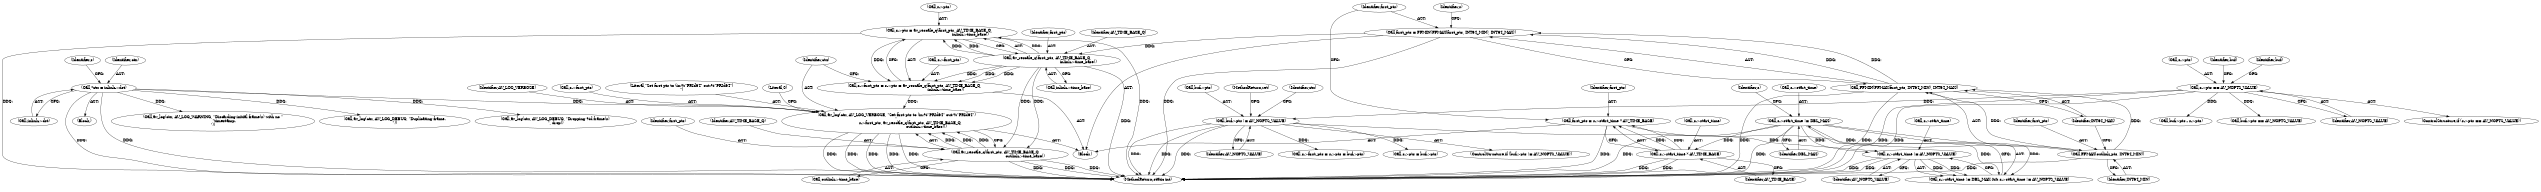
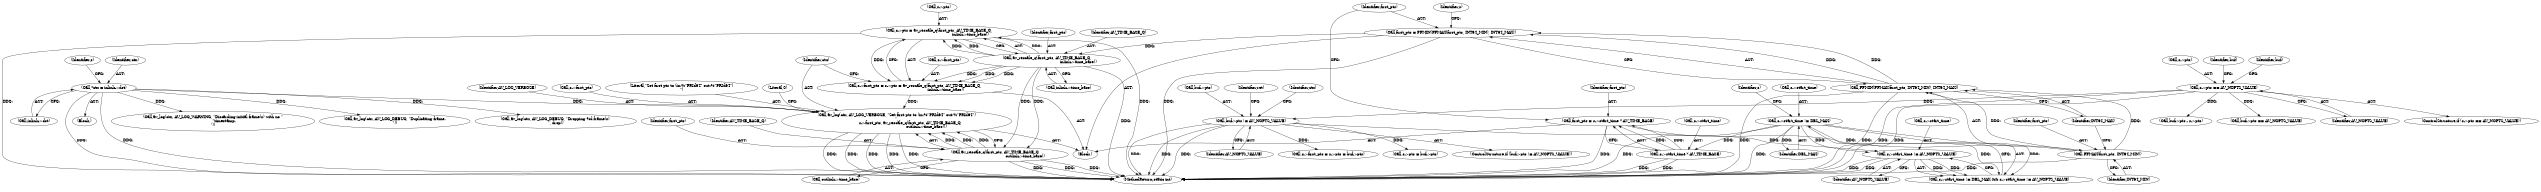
node "(MethodReturn,ret)": label "(MethodReturn,ret)" -> "(Identifier,ret)"
edge "(Call,s->start_time != DBL_MAX)" -> "(Identifier,DBL_MAX)": label "CFG: " -> "DDG: "
node "(Call,FFMAX(outlink_pts, INT64_MIN))": label "(Call,FFMAX(outlink_pts, INT64_MIN))" -> "(Call,FFMAX(first_pts, INT64_MIN))"
node "(Identifier,AV_TIME_BASE)": removed
